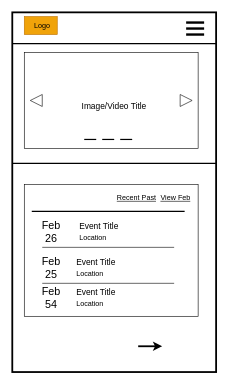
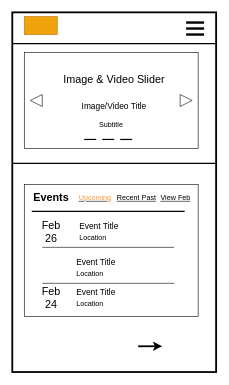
node "Logo": removed
node "Image & Video Slider": added
node "Subtitle": added
node "Events": added
node "Upcoming": added
node "Feb 25": removed
node "Feb 54": label "Feb 54" -> "Feb 24"
